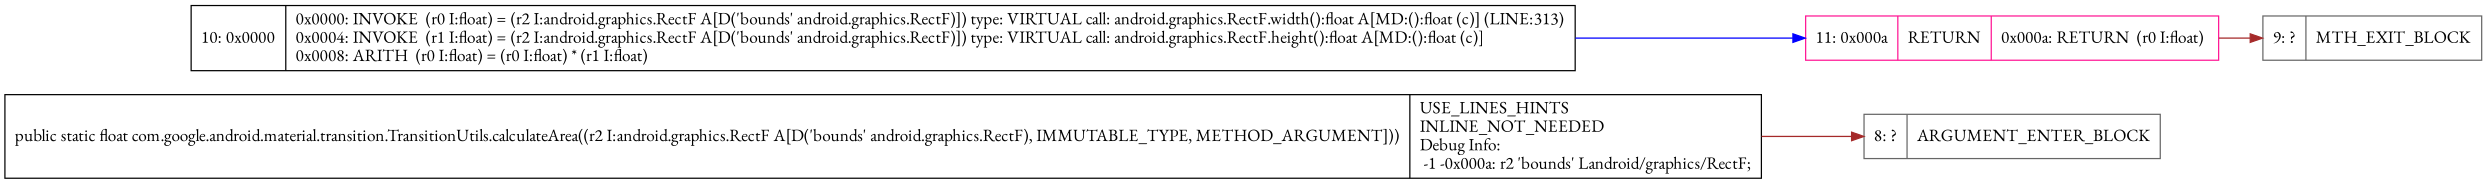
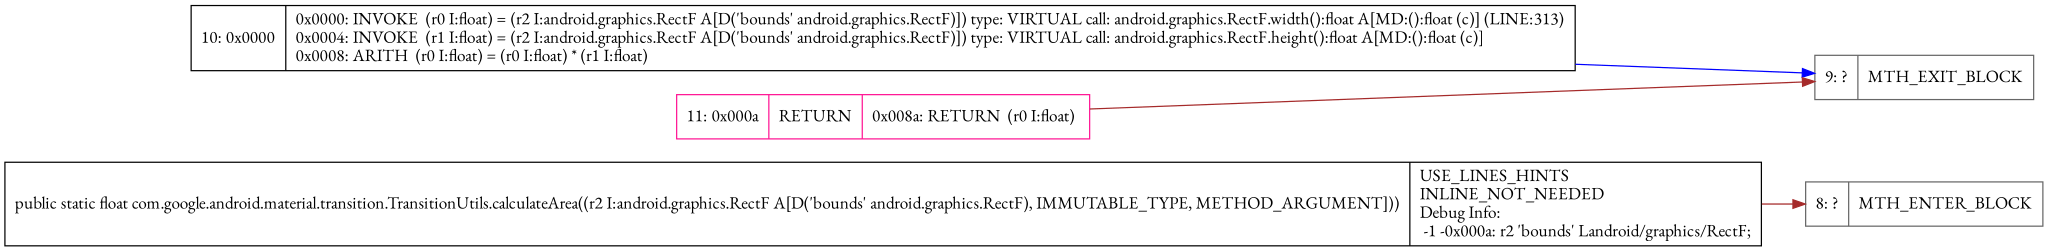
node "11: 0x000a": text "0x000a: RETURN  (r0 I:float)" -> "0x008a: RETURN  (r0 I:float)"
edge "10: 0x0000" -> "11: 0x000a": now "10: 0x0000" -> "9: ?"
node "8: ?": text "ARGUMENT_ENTER_BLOCK" -> "MTH_ENTER_BLOCK"
